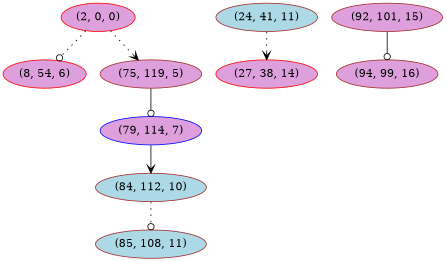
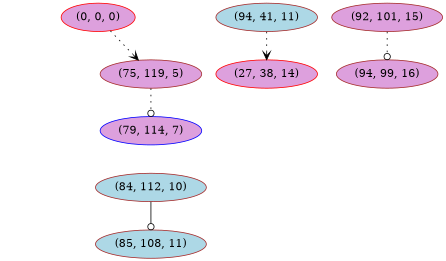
node "(2, 0, 0)": label "(2, 0, 0)" -> "(0, 0, 0)"
node "(24, 41, 11)": label "(24, 41, 11)" -> "(94, 41, 11)"
edge "(92, 101, 15)" -> "(94, 99, 16)": style solid -> dotted
node "(8, 54, 6)": removed
edge "(75, 119, 5)" -> "(79, 114, 7)": style solid -> dotted
edge "(79, 114, 7)" -> "(84, 112, 10)": removed
edge "(84, 112, 10)" -> "(85, 108, 11)": style dotted -> solid
